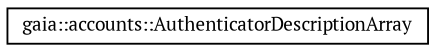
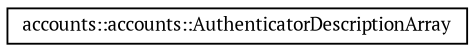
node "gaia::accounts::AuthenticatorDescriptionArray": label "gaia::accounts::AuthenticatorDescriptionArray" -> "accounts::accounts::AuthenticatorDescriptionArray"
